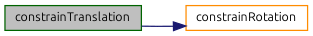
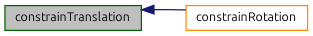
edge "constrainTranslation" -> "constrainRotation": reversed
